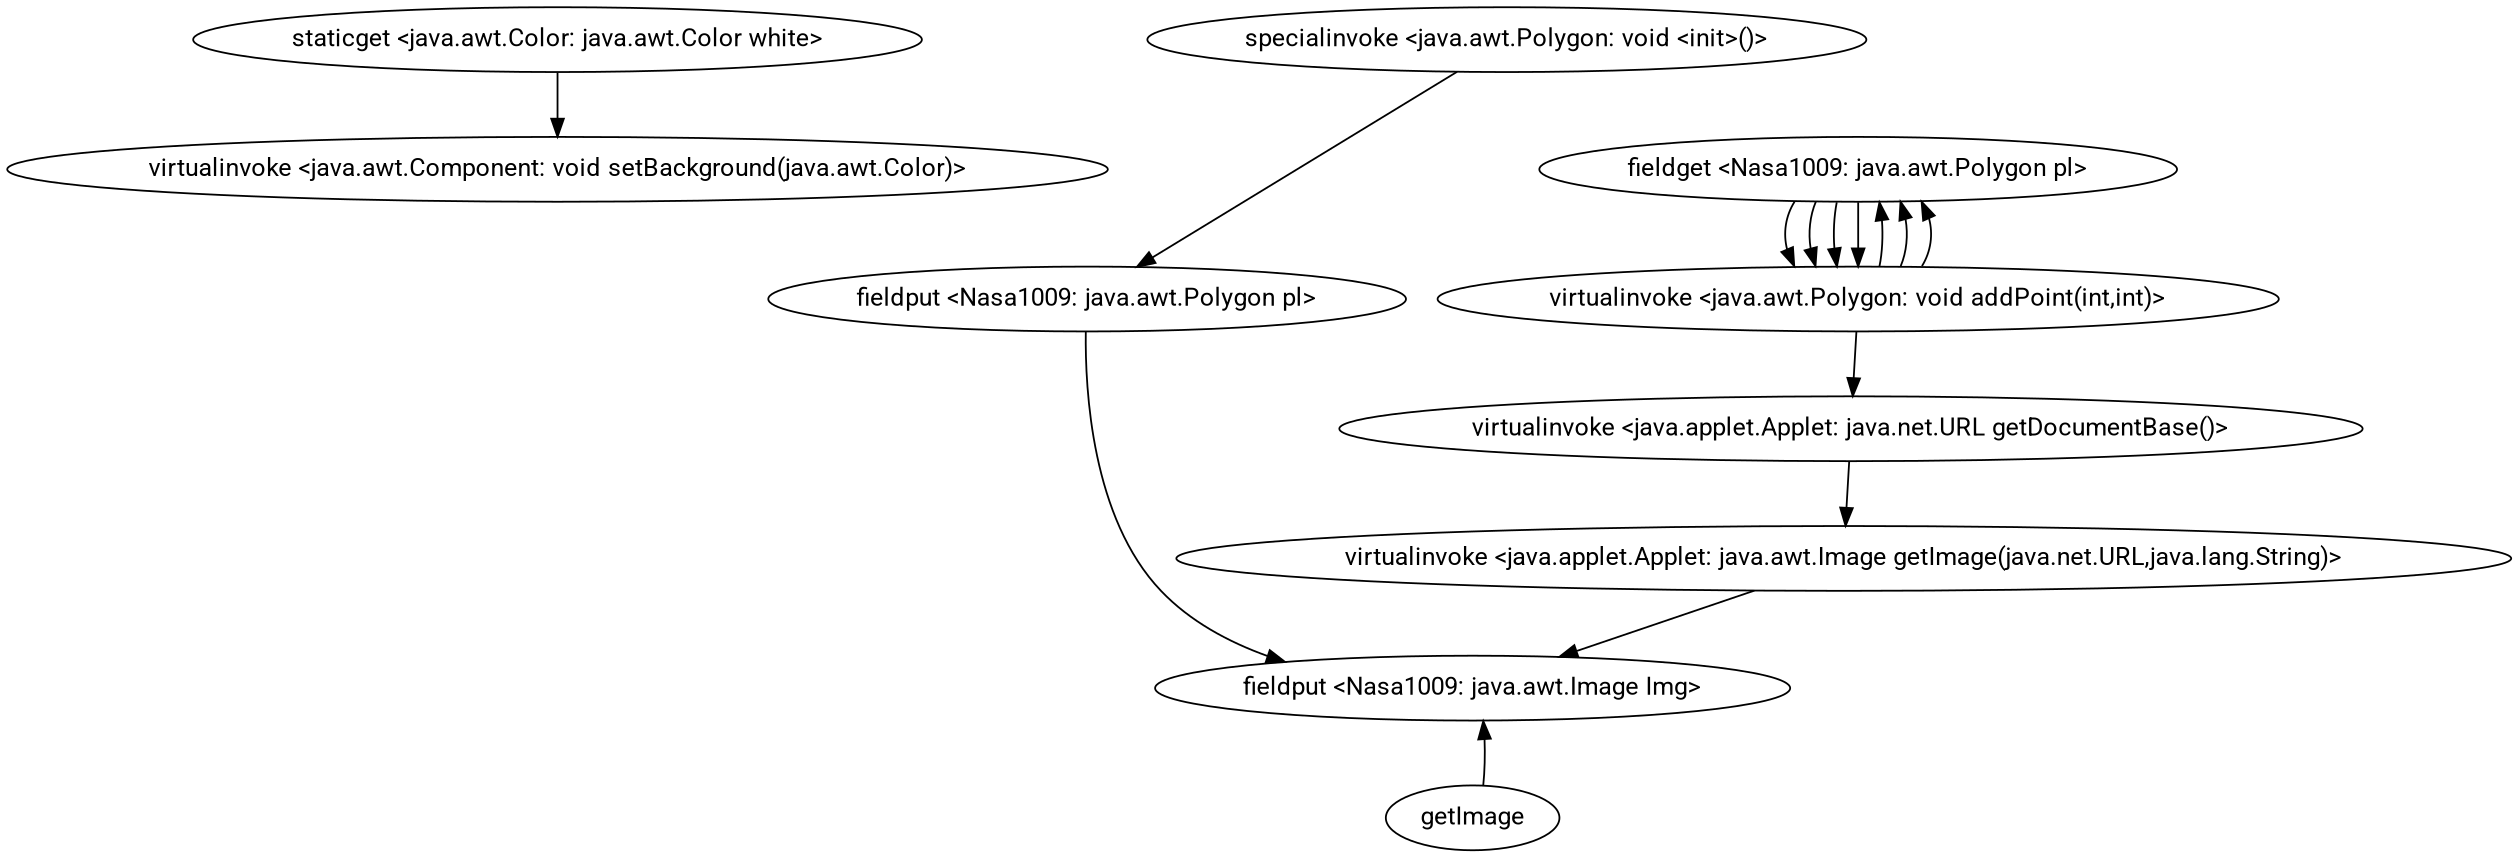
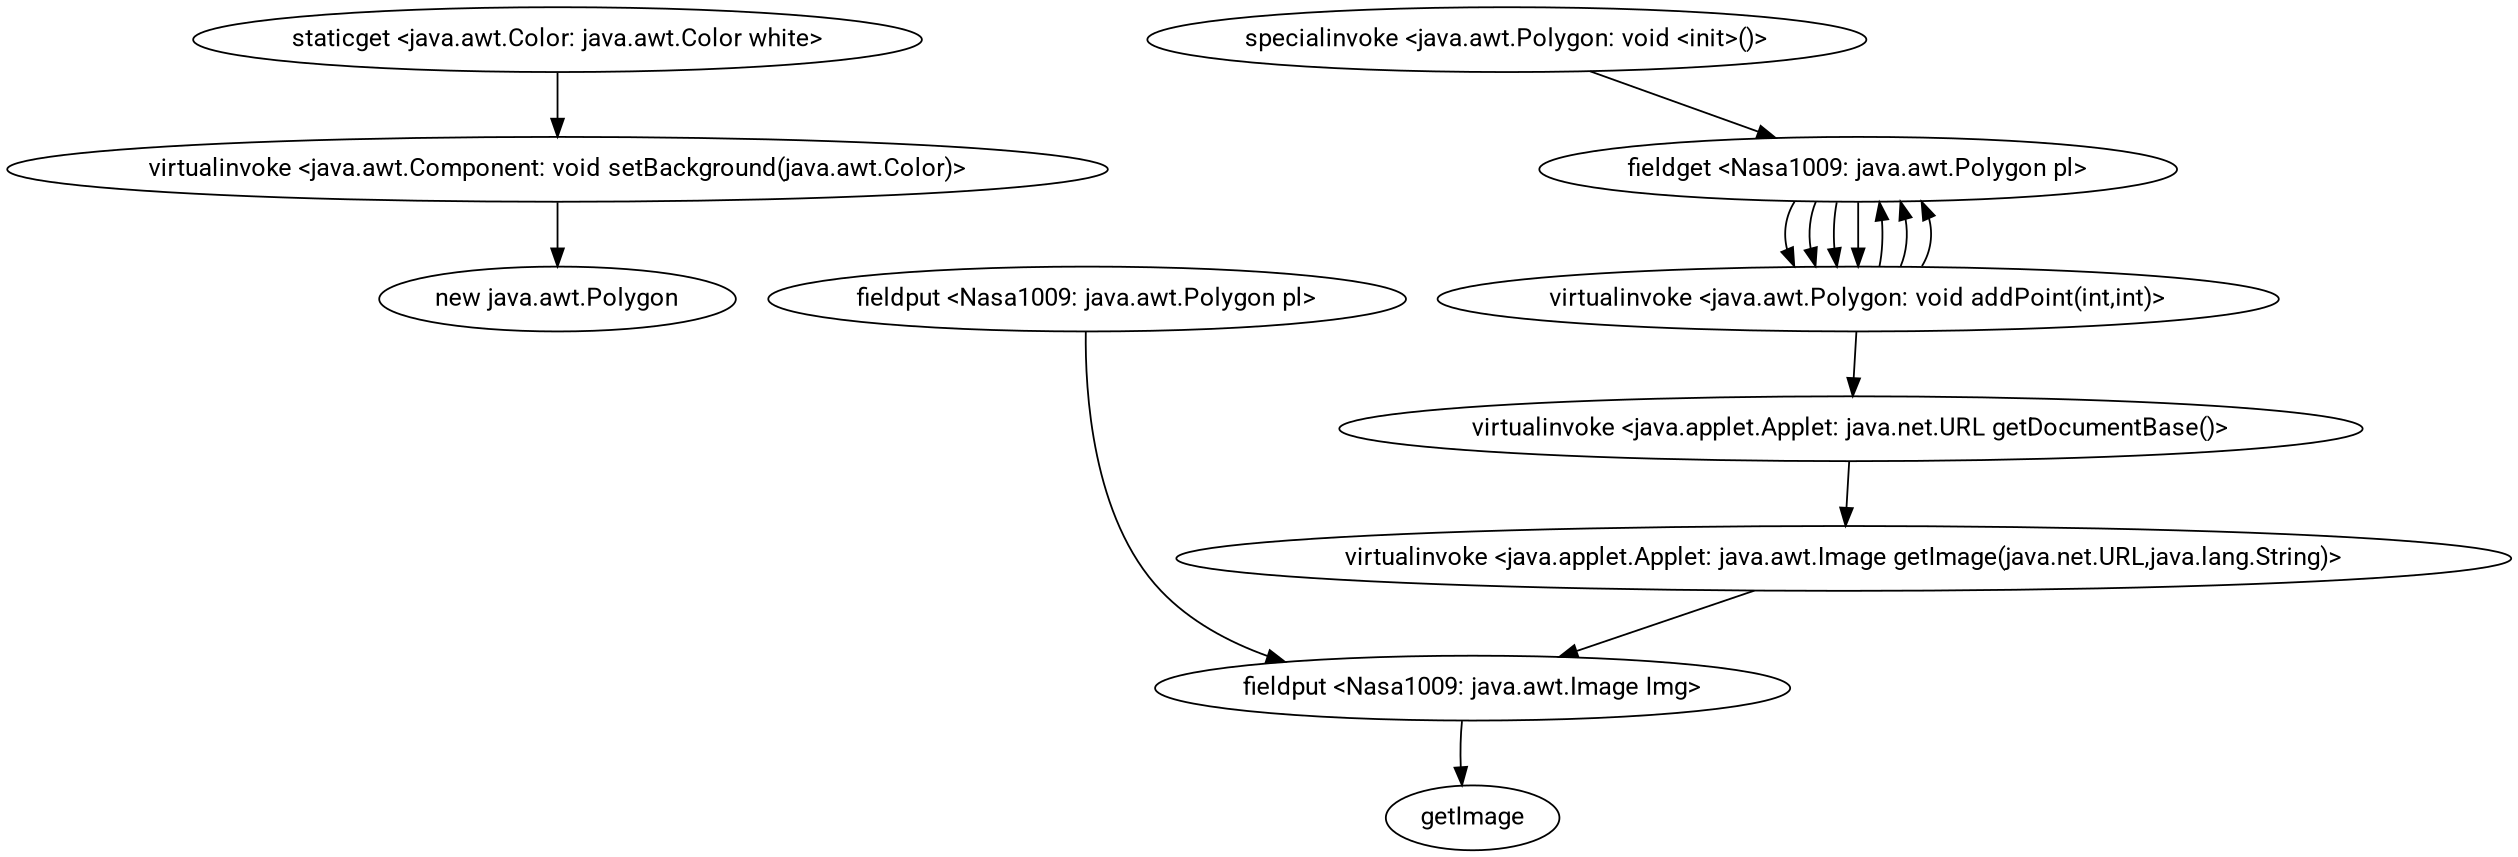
edge "specialinvoke <java.awt.Polygon: void <init>()>" -> "fieldput <Nasa1009: java.awt.Polygon pl>": now "specialinvoke <java.awt.Polygon: void <init>()>" -> "fieldget <Nasa1009: java.awt.Polygon pl>"
node "new java.awt.Polygon": added
edge "getImage" -> "fieldput <Nasa1009: java.awt.Image Img>": reversed
